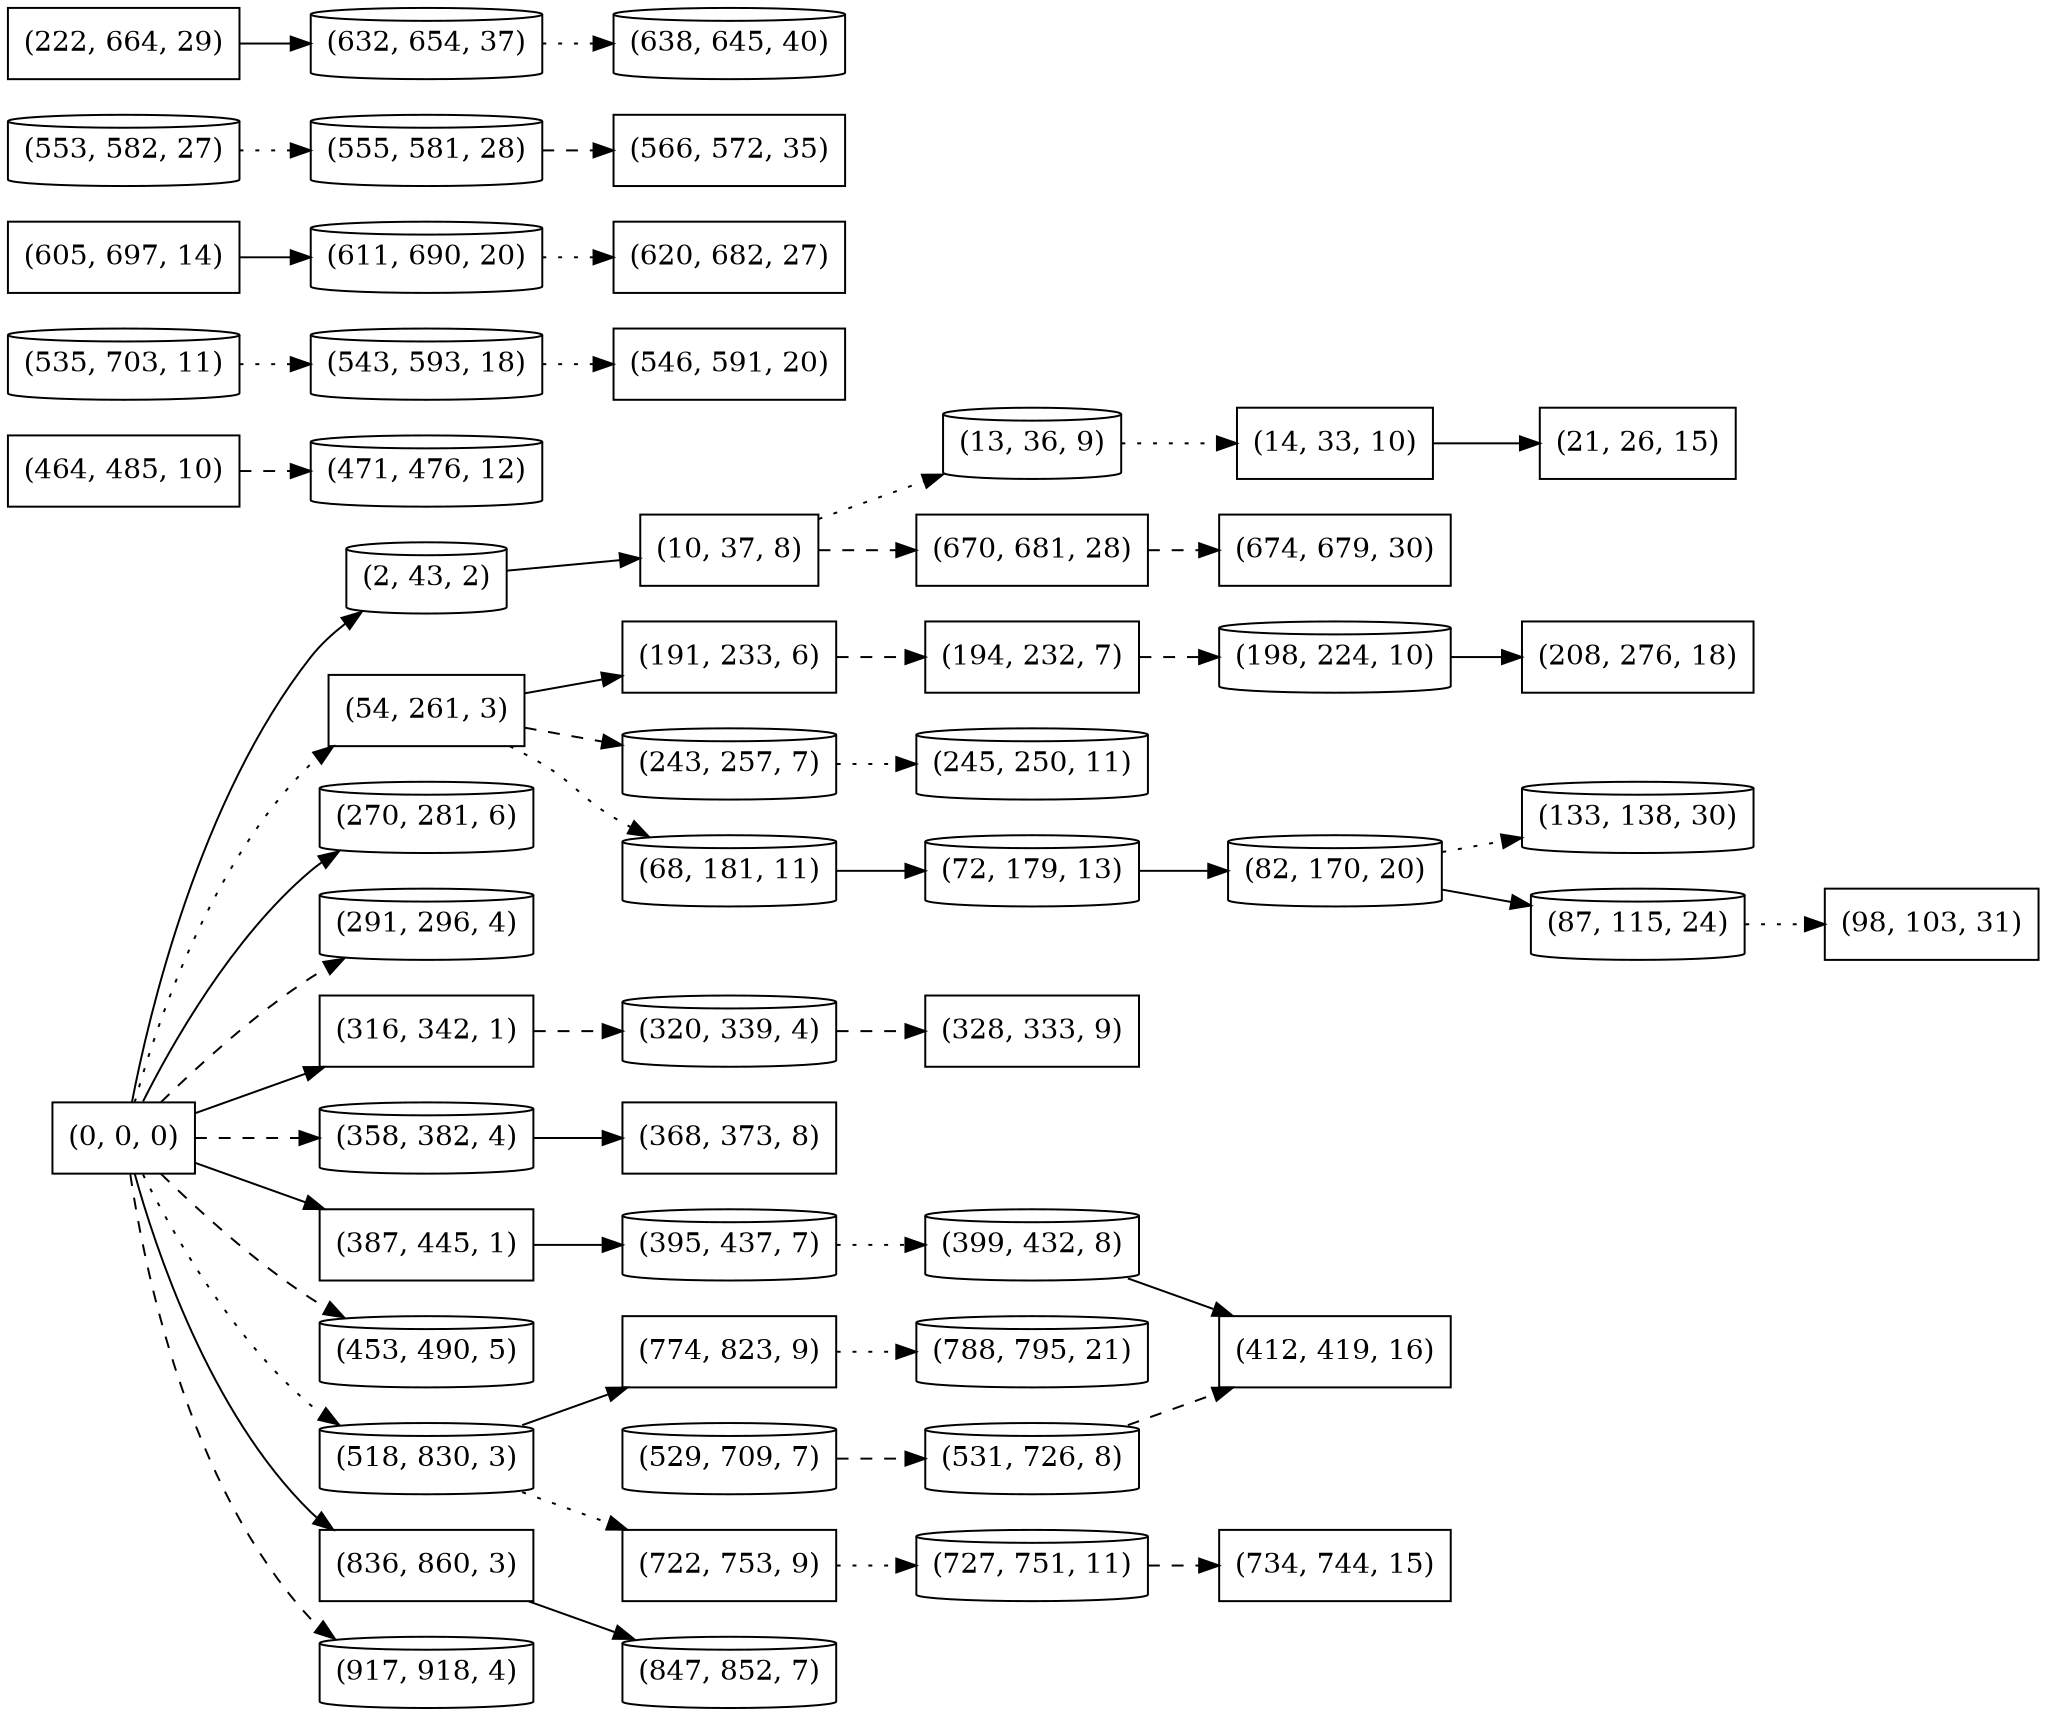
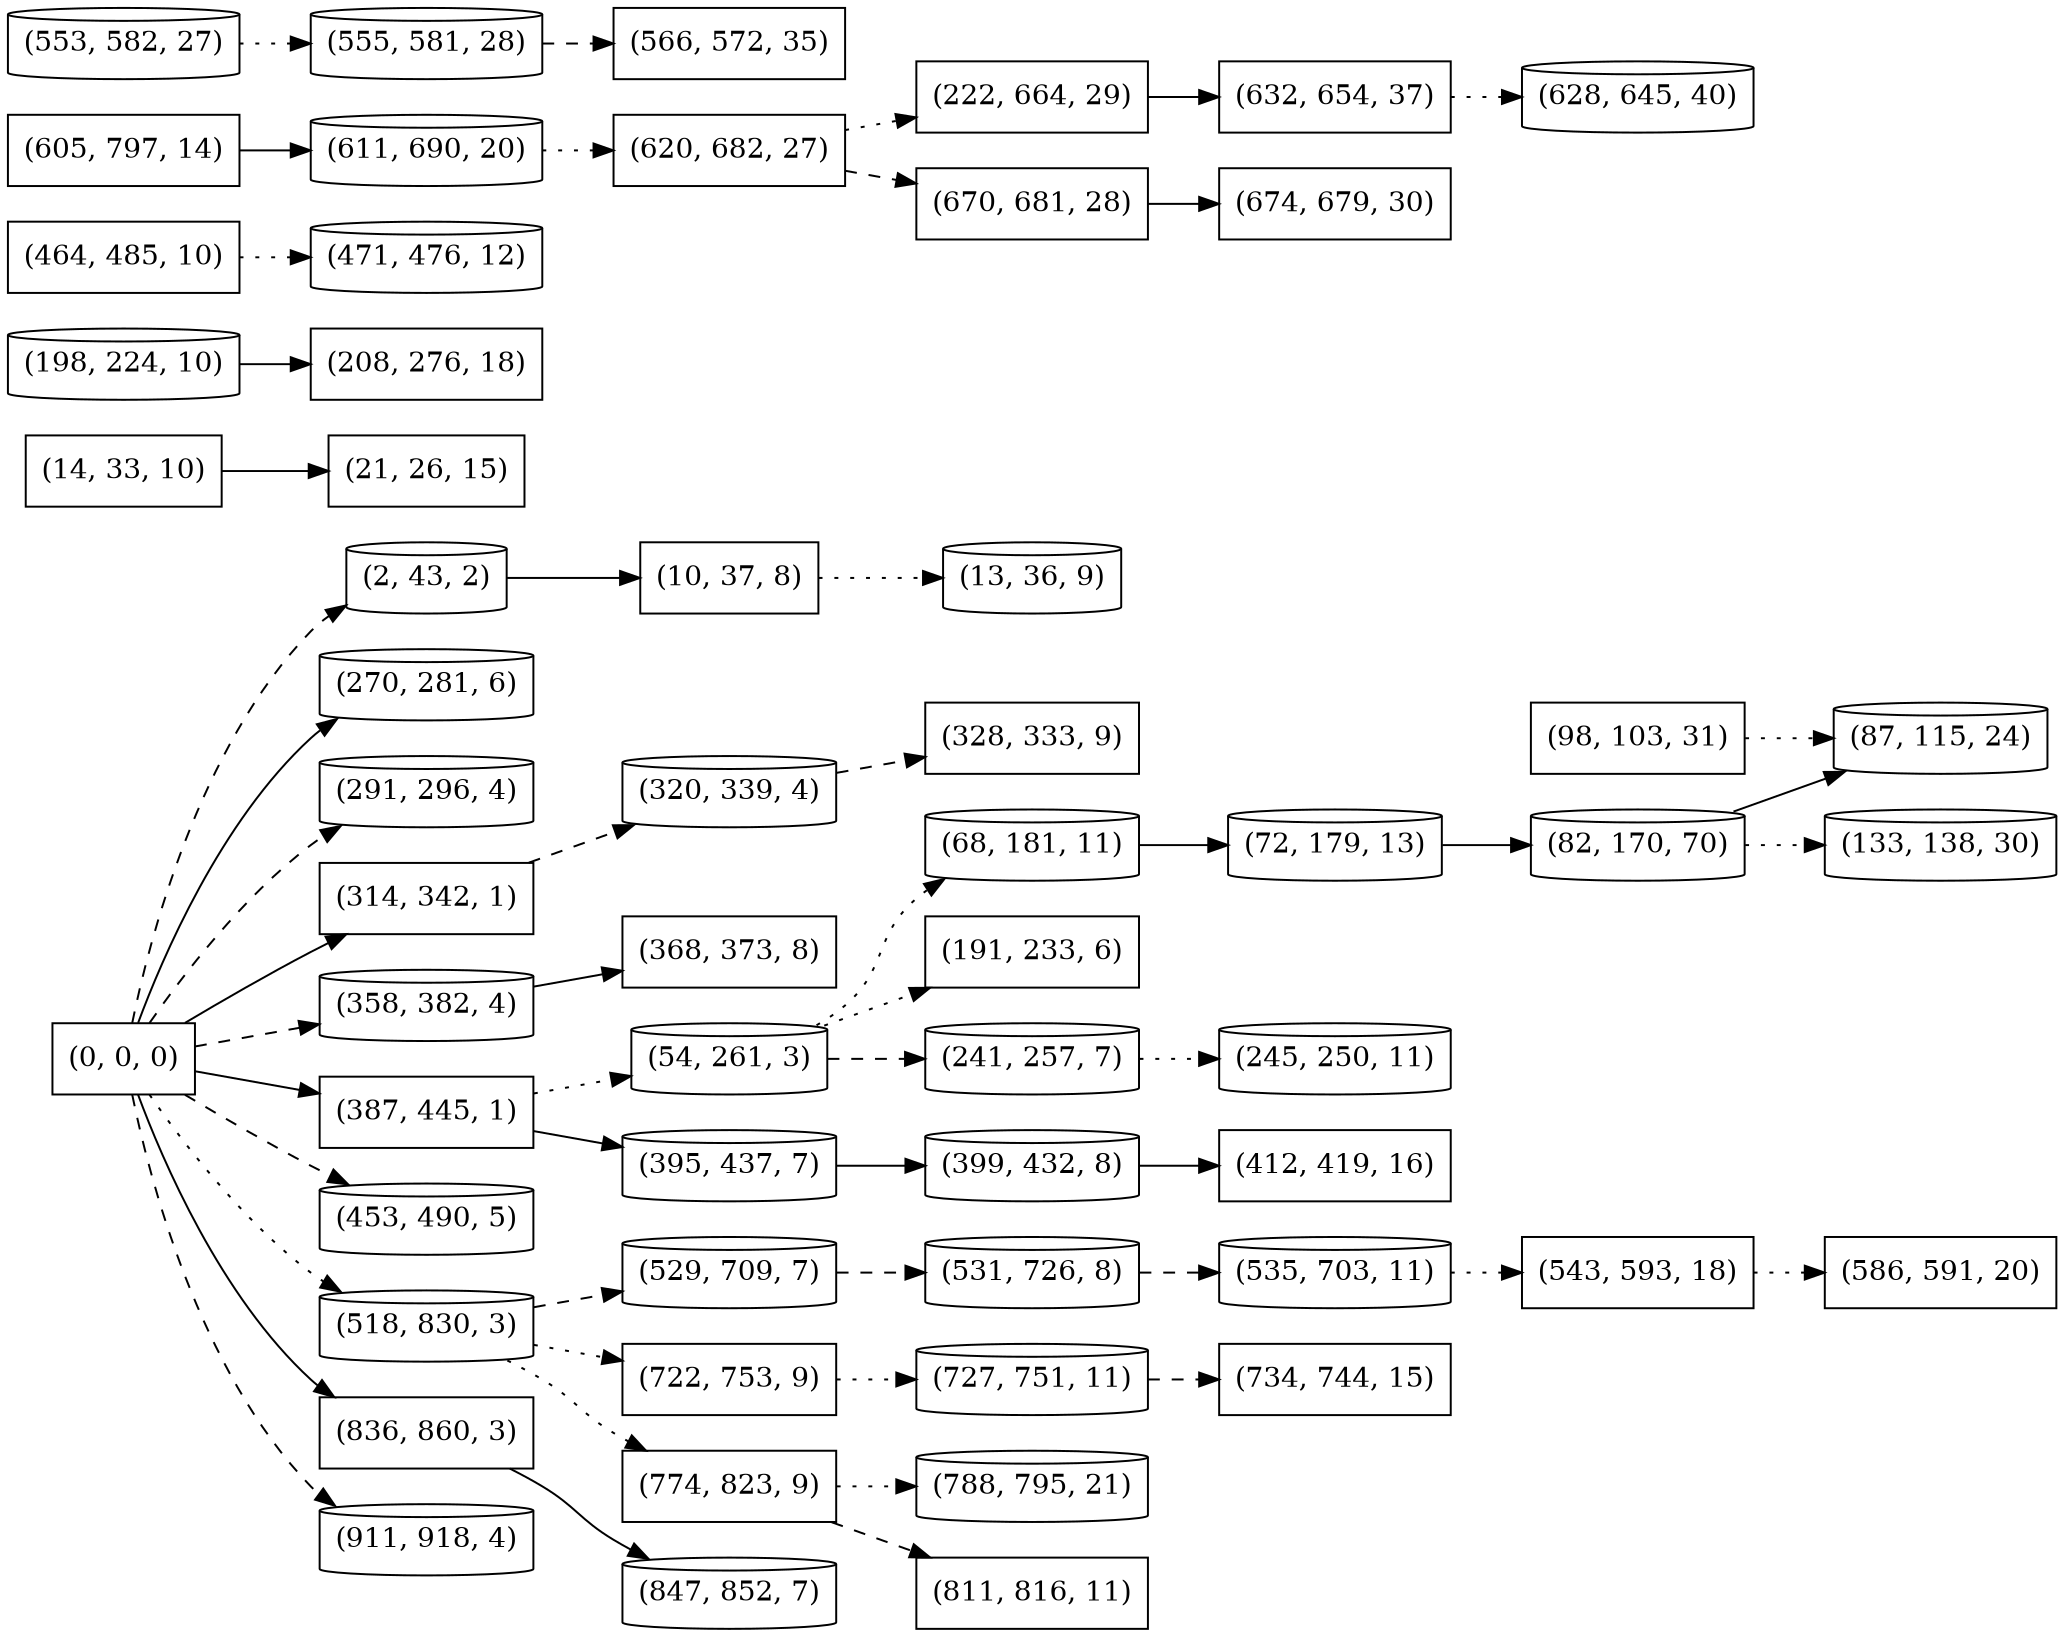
node "(632, 654, 37)": shape cylinder -> box
node "(638, 645, 40)": label "(638, 645, 40)" -> "(628, 645, 40)"
edge "(620, 682, 27)" -> "(222, 664, 29)": added
node "(605, 697, 14)": label "(605, 697, 14)" -> "(605, 797, 14)"
node "(543, 593, 18)": shape cylinder -> box
node "(546, 591, 20)": label "(546, 591, 20)" -> "(586, 591, 20)"
edge "(13, 36, 9)" -> "(14, 33, 10)": removed
edge "(464, 485, 10)" -> "(471, 476, 12)": style dashed -> dotted
edge "(10, 37, 8)" -> "(670, 681, 28)": now "(620, 682, 27)" -> "(670, 681, 28)"
edge "(670, 681, 28)" -> "(674, 679, 30)": style dashed -> solid
node "(194, 232, 7)": removed
edge "(54, 261, 3)" -> "(191, 233, 6)": style solid -> dotted
node "(54, 261, 3)": shape box -> cylinder
node "(243, 257, 7)": label "(243, 257, 7)" -> "(241, 257, 7)"
edge "(0, 0, 0)" -> "(2, 43, 2)": style solid -> dashed
node "(82, 170, 20)": label "(82, 170, 20)" -> "(82, 170, 70)"
edge "(0, 0, 0)" -> "(54, 261, 3)": now "(387, 445, 1)" -> "(54, 261, 3)"
edge "(87, 115, 24)" -> "(98, 103, 31)": reversed
node "(316, 342, 1)": label "(316, 342, 1)" -> "(314, 342, 1)"
edge "(395, 437, 7)" -> "(399, 432, 8)": style dotted -> solid
edge "(518, 830, 3)" -> "(529, 709, 7)": added
edge "(518, 830, 3)" -> "(774, 823, 9)": style solid -> dotted
edge "(531, 726, 8)" -> "(412, 419, 16)": now "(531, 726, 8)" -> "(535, 703, 11)"
node "(811, 816, 11)": added
node "(917, 918, 4)": label "(917, 918, 4)" -> "(911, 918, 4)"
